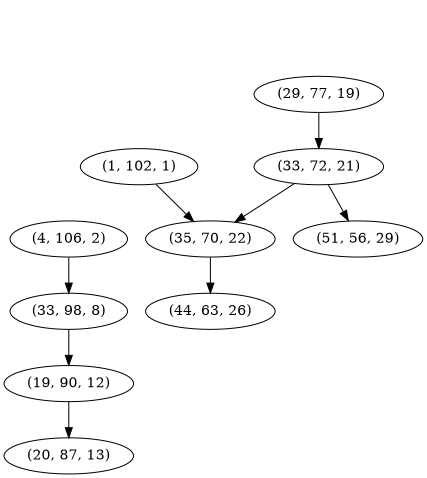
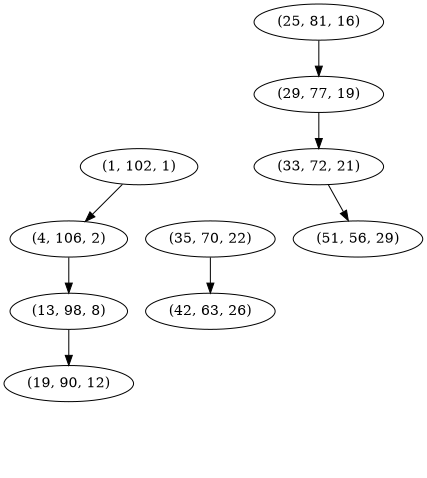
node "(25, 81, 16)": added
edge "(1, 102, 1)" -> "(35, 70, 22)": now "(1, 102, 1)" -> "(4, 106, 2)"
edge "(33, 72, 21)" -> "(35, 70, 22)": removed
node "(33, 98, 8)": label "(33, 98, 8)" -> "(13, 98, 8)"
node "(44, 63, 26)": label "(44, 63, 26)" -> "(42, 63, 26)"
node "(20, 87, 13)": removed
